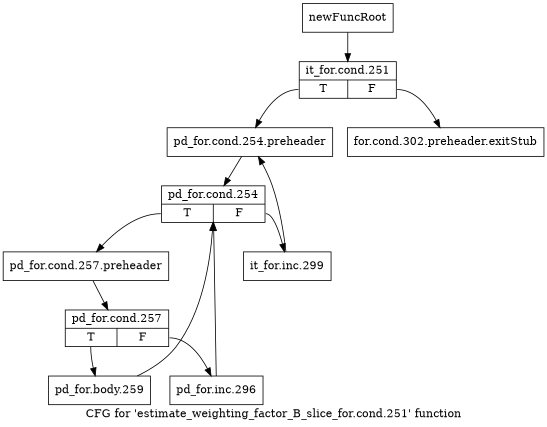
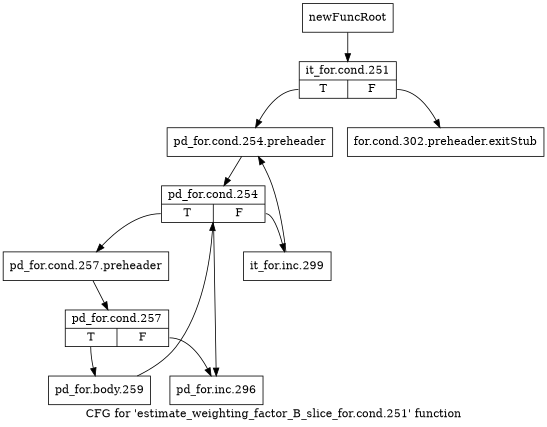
edge "pd_for.inc.296" -> "pd_for.cond.254": reversed
